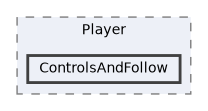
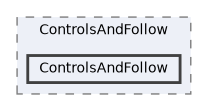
cluster "Player": label "Player" -> "ControlsAndFollow"
